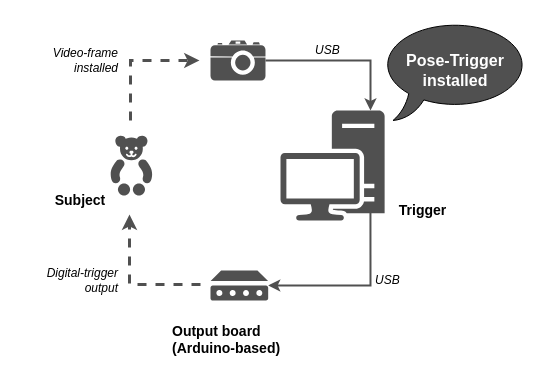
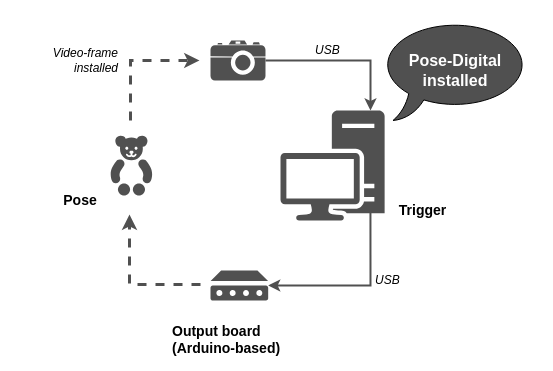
node "Pose-Trigger installed": label "Pose-Trigger installed" -> "Pose-Digital installed"
node "Subject": label "Subject" -> "Pose"
node "Digital-trigger output": removed
